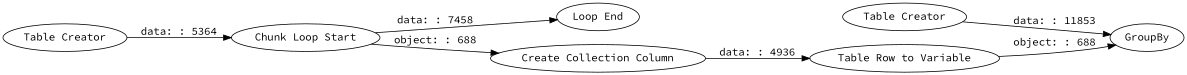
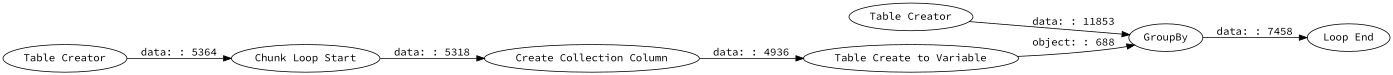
edge "Chunk Loop Start" -> "Loop End": now "GroupBy" -> "Loop End"
edge "Chunk Loop Start" -> "Create Collection Column": label "object: : 688" -> "data: : 5318"
node "Table Row to Variable": label "Table Row to Variable" -> "Table Create to Variable"
